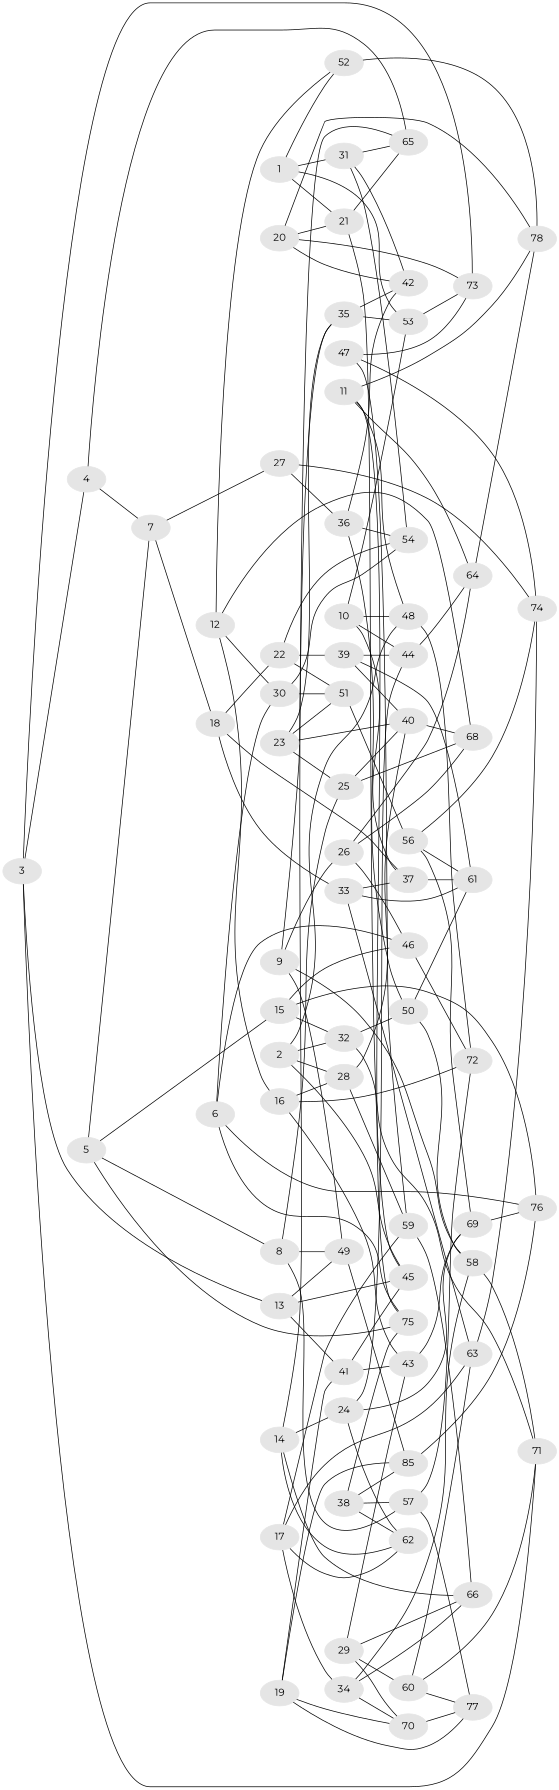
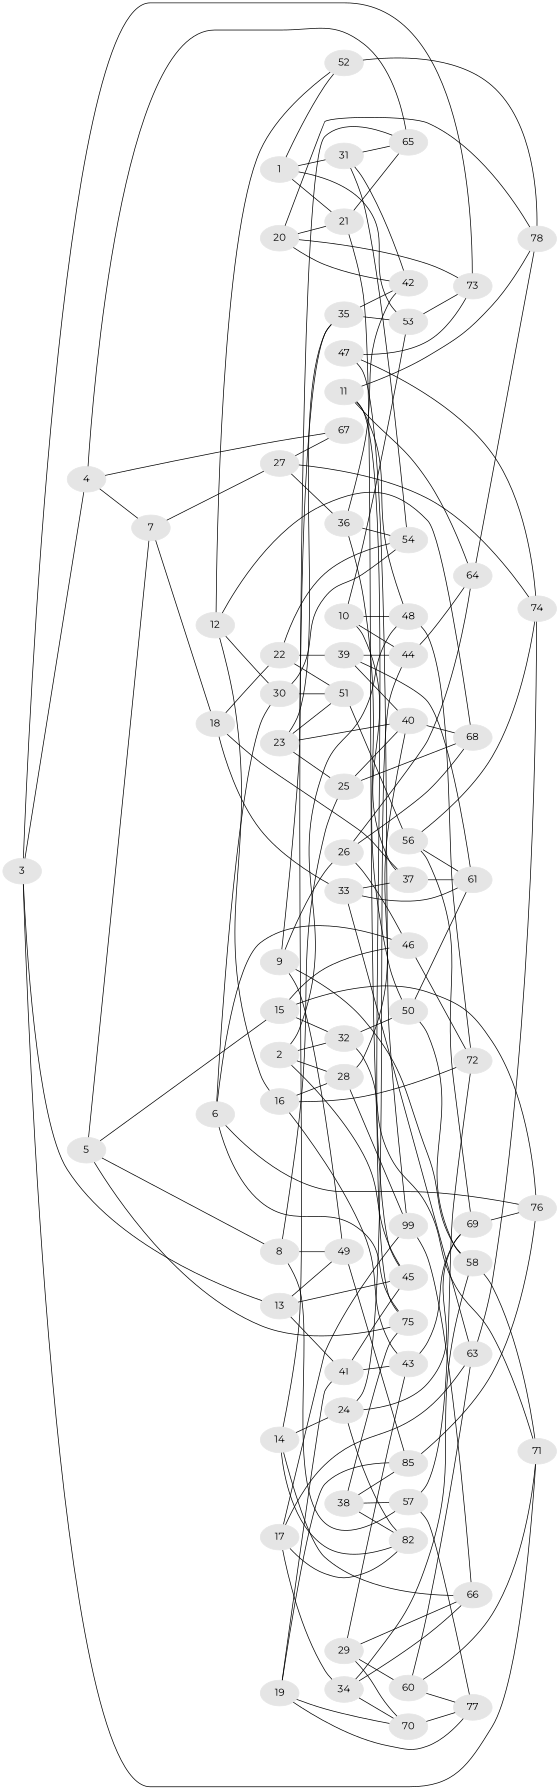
node "67": added
node "59": label "59" -> "99"
node "62": label "62" -> "82"
